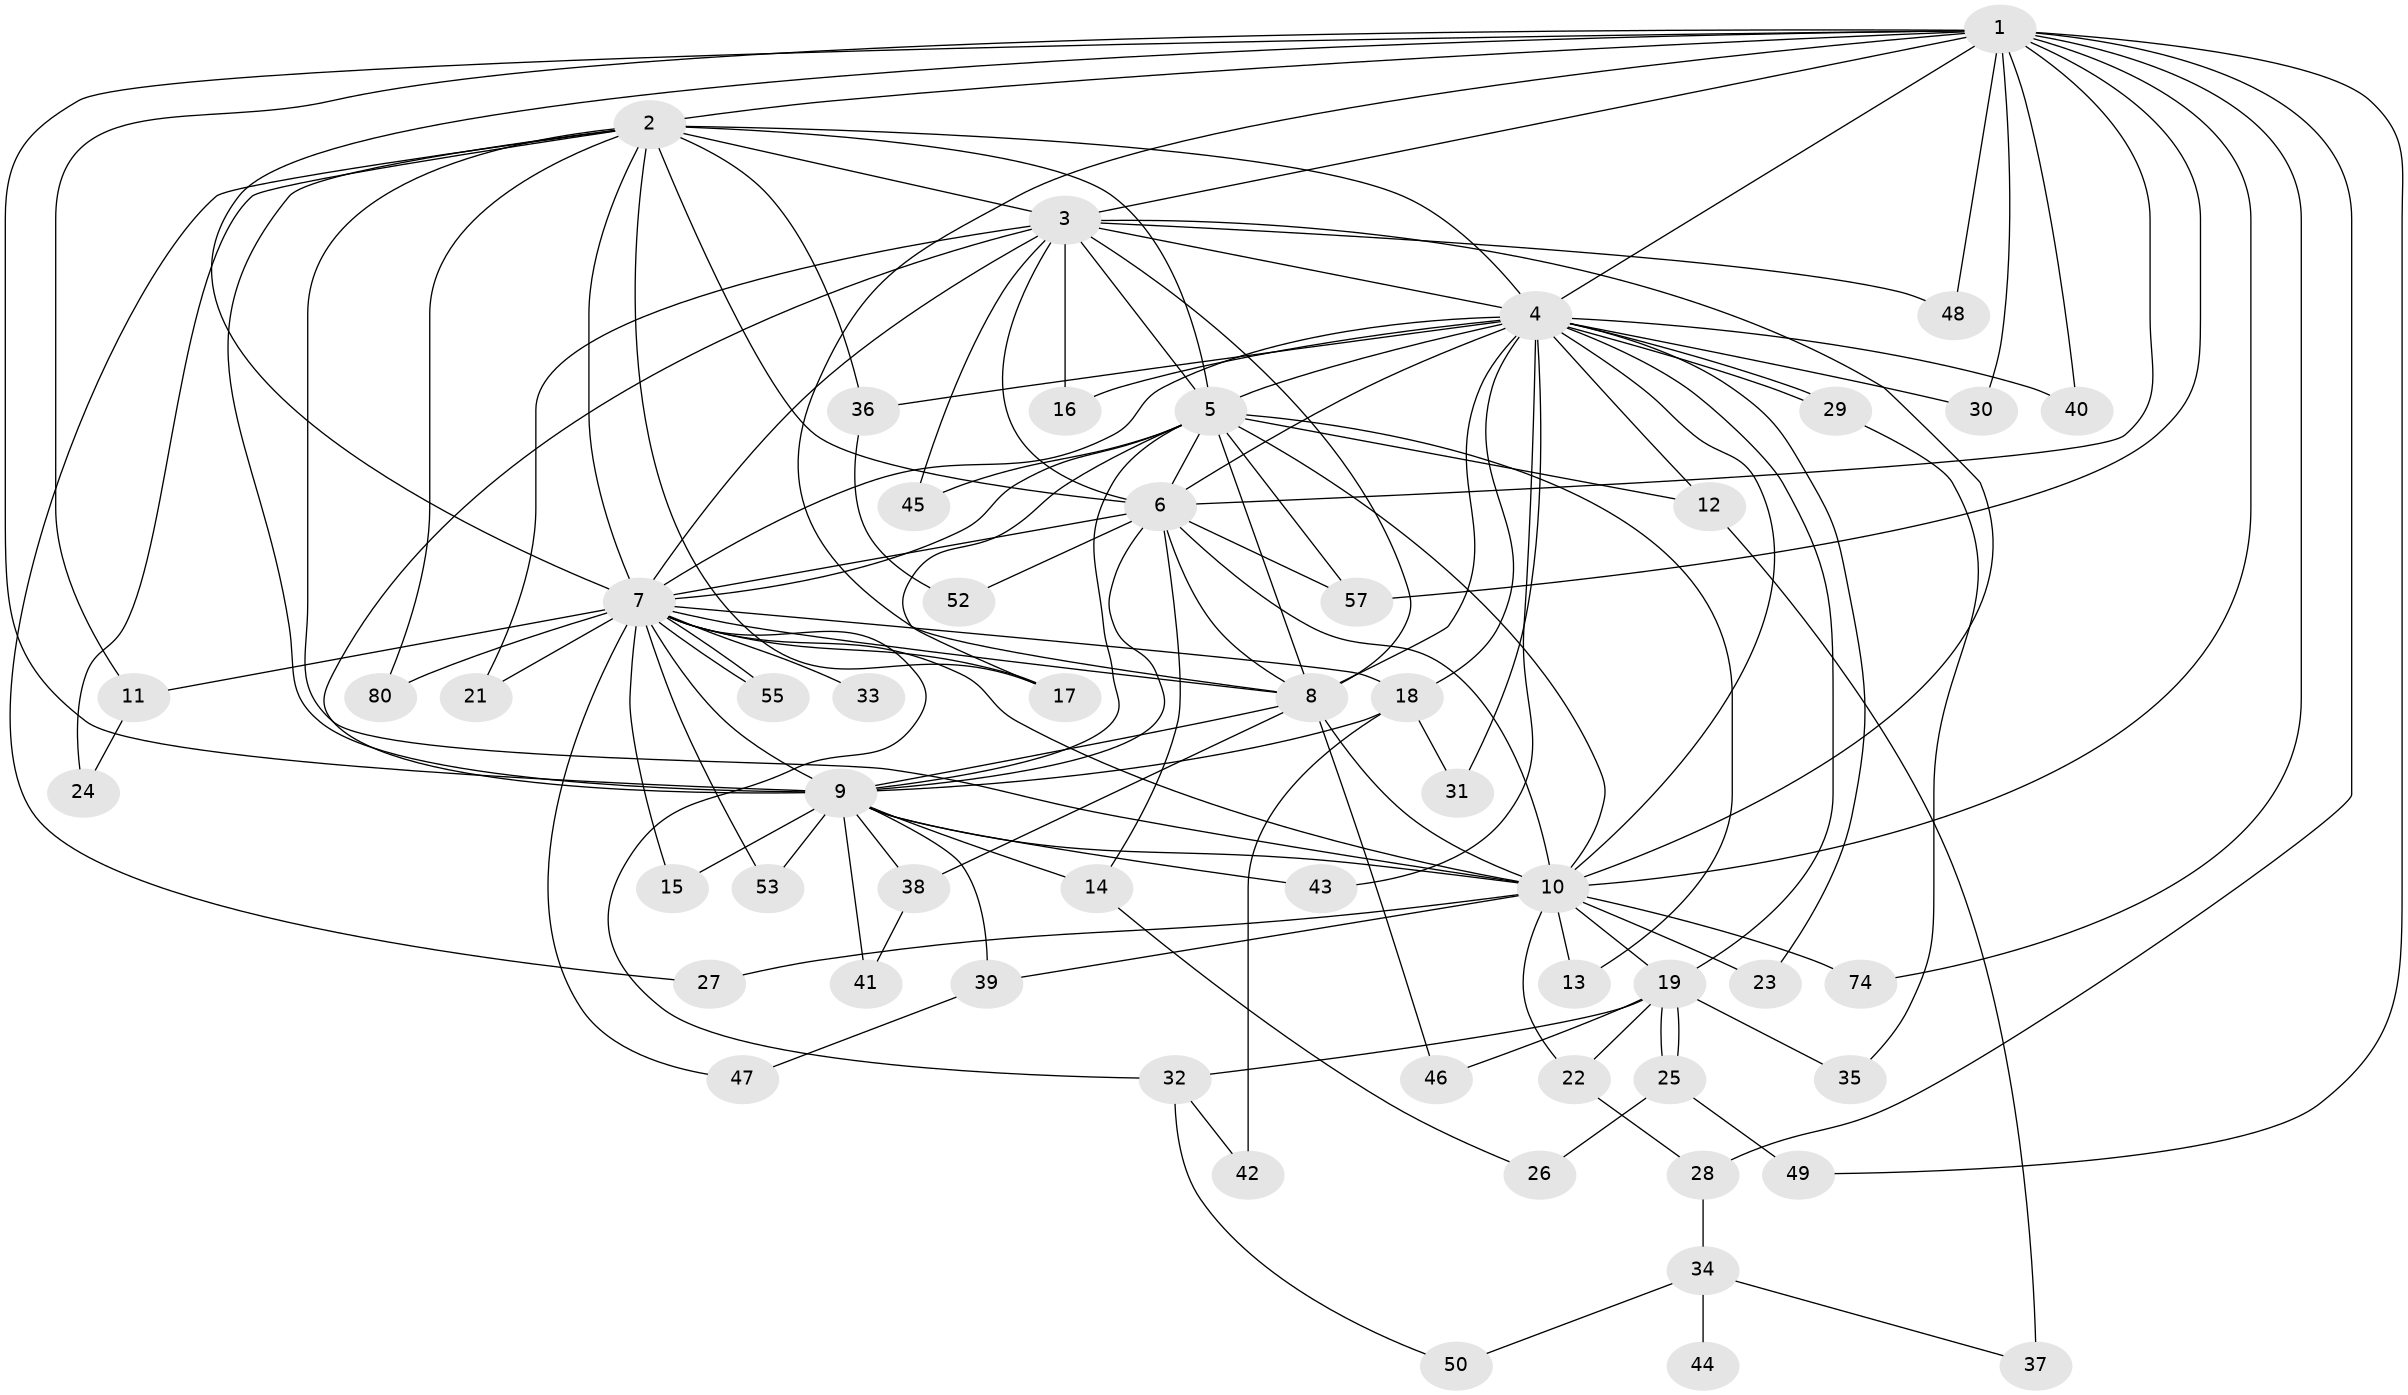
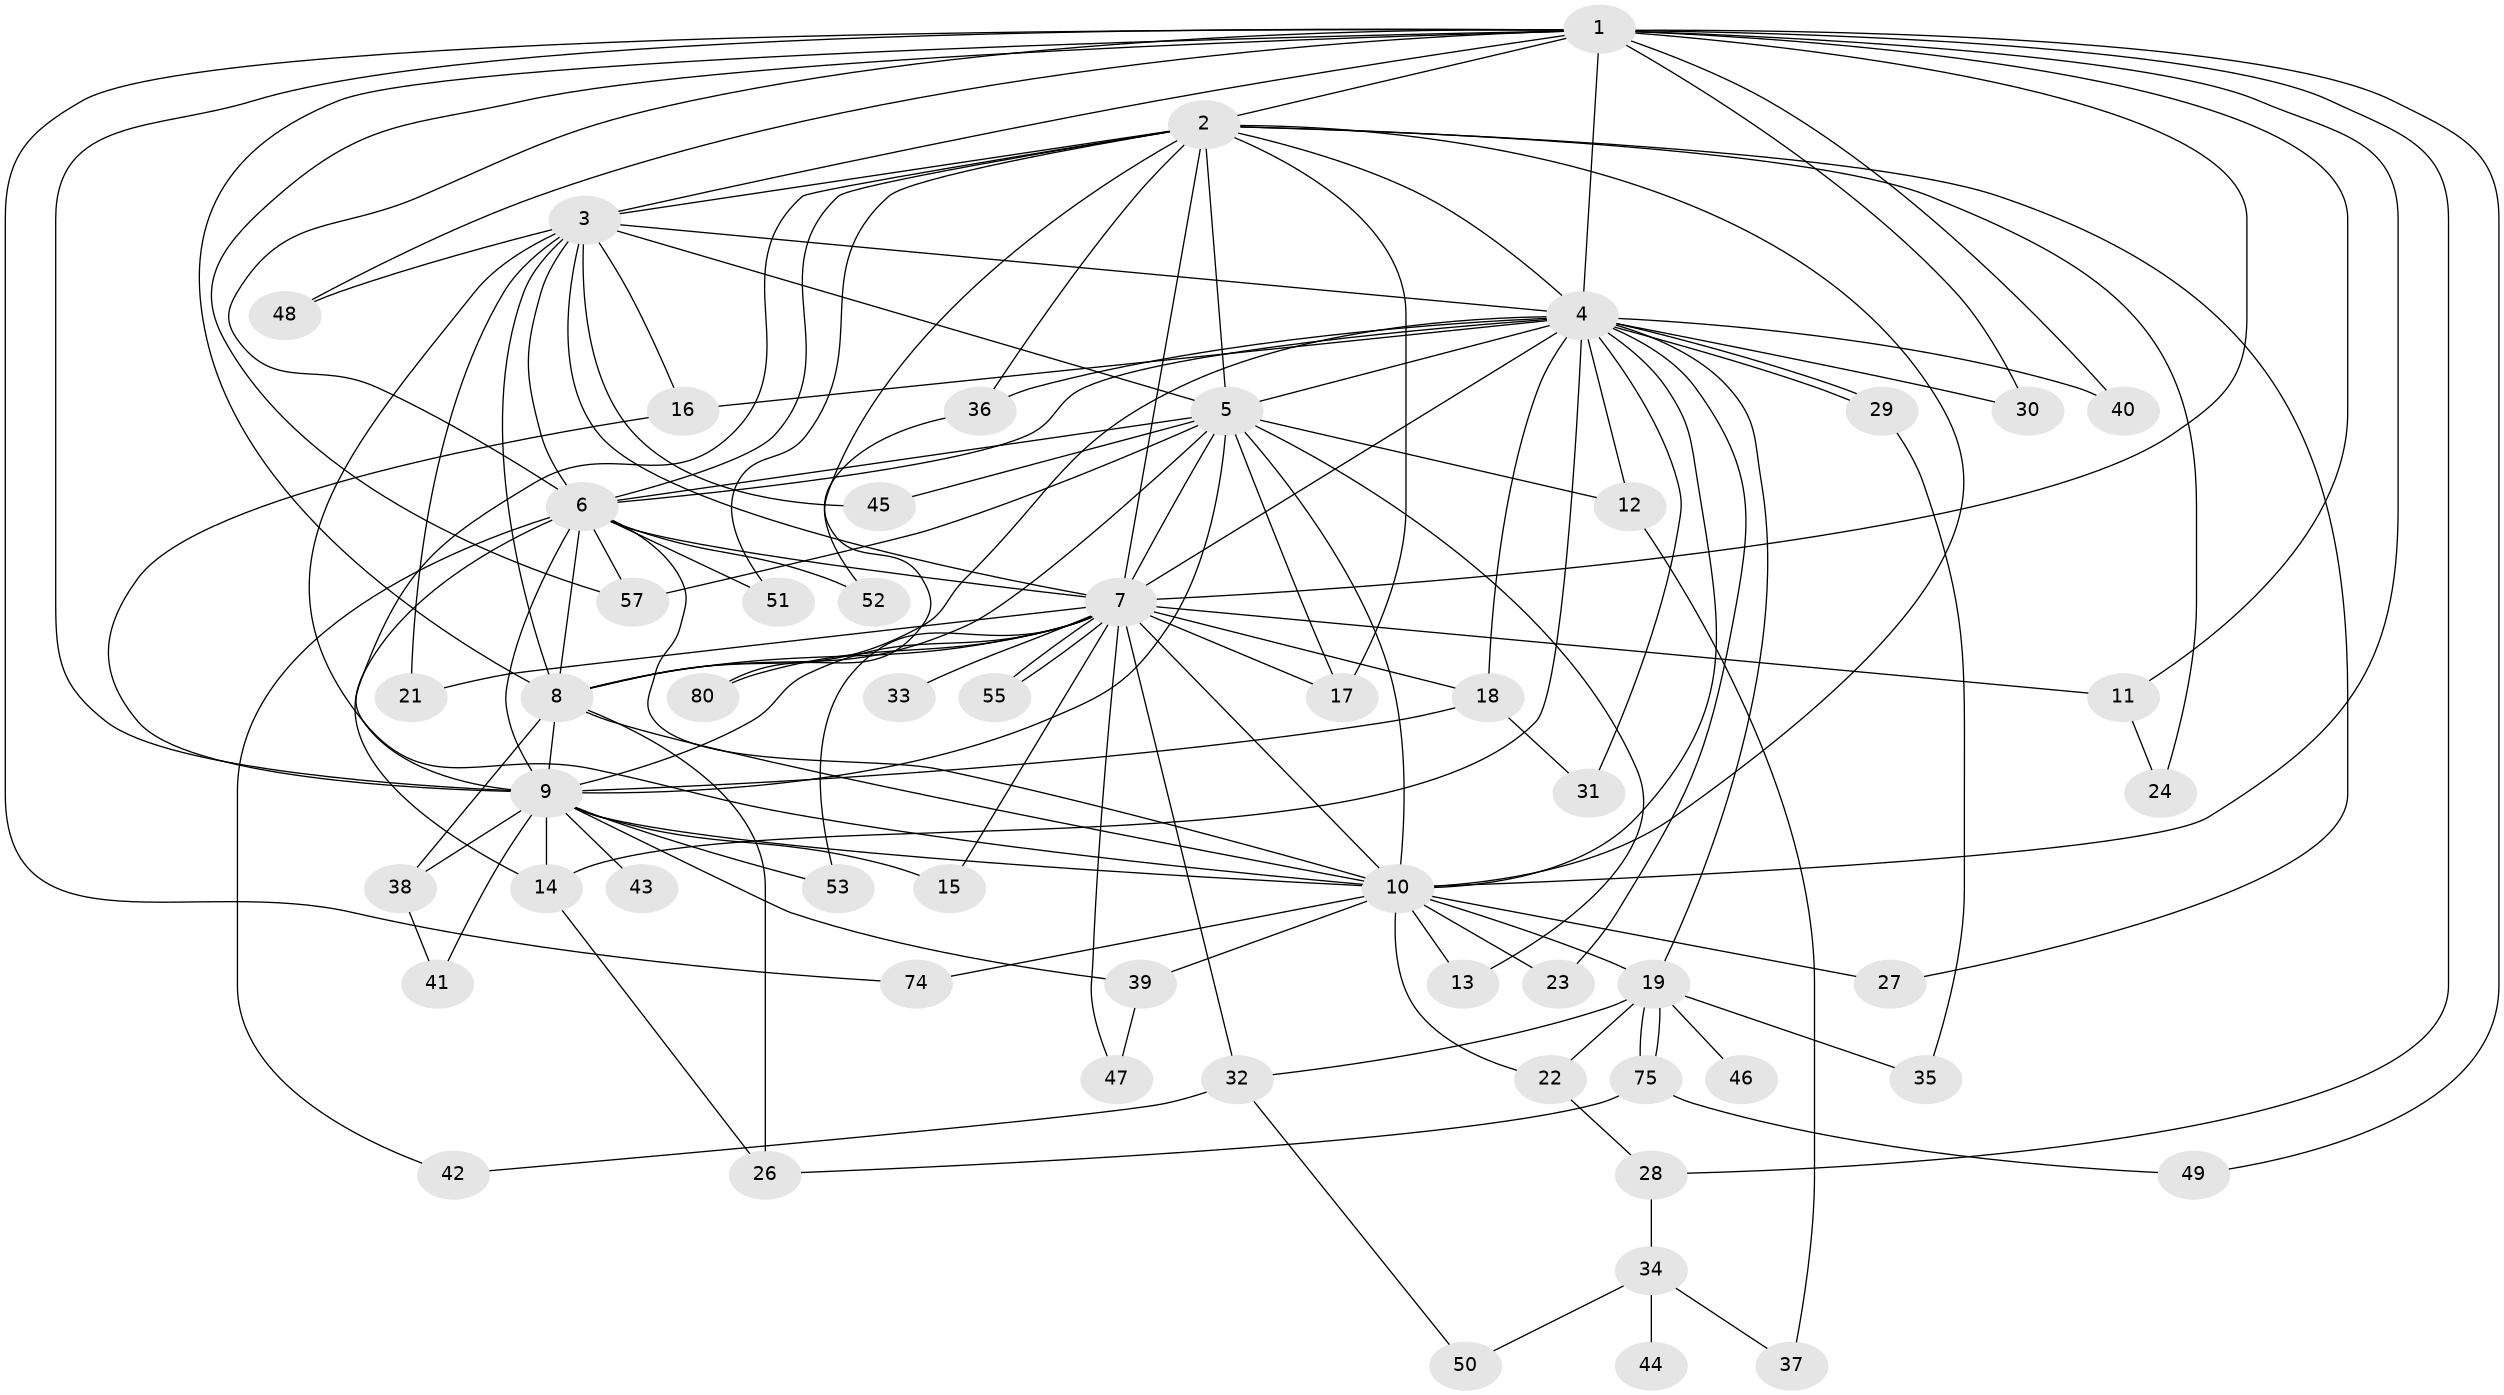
edge "3" -- "9": now "16" -- "9"
node "51": added
edge "4" -- "43": now "4" -- "14"
edge "8" -- "46": now "8" -- "26"
edge "18" -- "42": now "6" -- "42"
node "25": label "25" -> "75"
